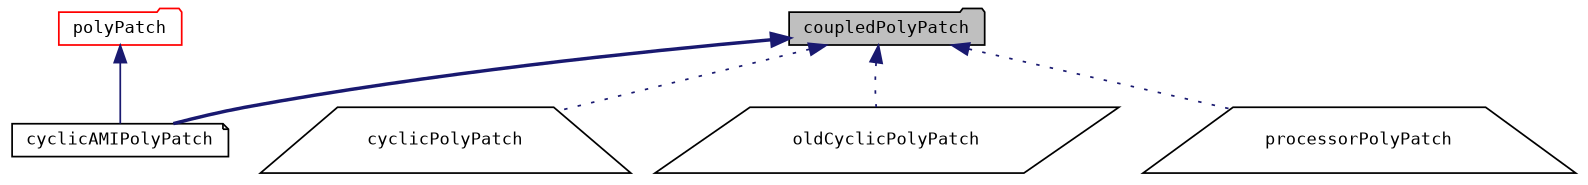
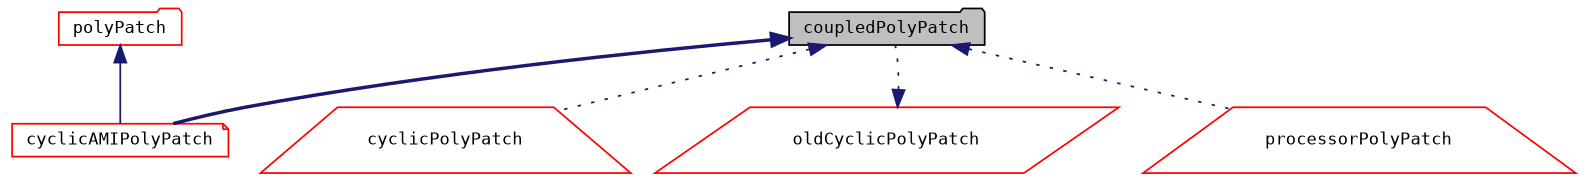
edge "oldCyclicPolyPatch" -> "coupledPolyPatch": reversed
node "cyclicAMIPolyPatch": color black -> red
node "cyclicPolyPatch": color black -> red
node "oldCyclicPolyPatch": color black -> red
node "processorPolyPatch": color black -> red
